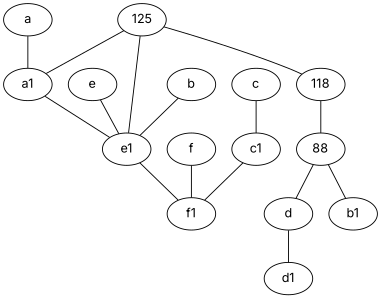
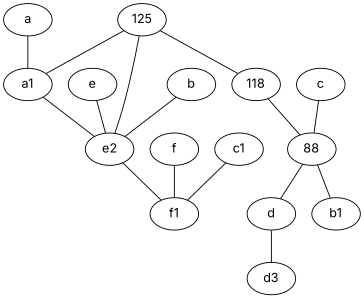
edge "c" -- "c1": now "c" -- "88"
node "e1": label "e1" -> "e2"
node "d1": label "d1" -> "d3"
